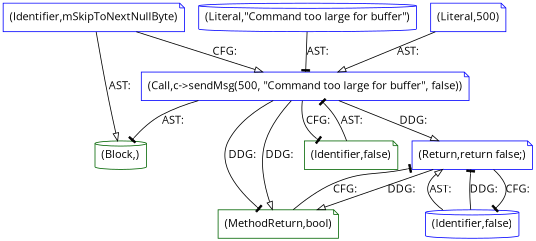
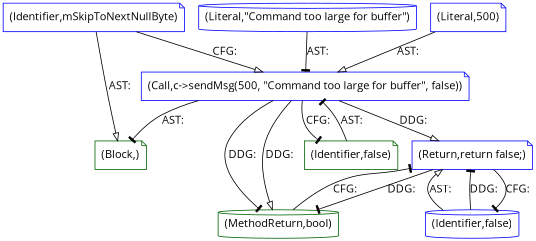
node "(Block,)": shape cylinder -> note
edge "(Return,return false;)" -> "(MethodReturn,bool)": arrowhead onormal -> tee
node "(MethodReturn,bool)": shape note -> cylinder
